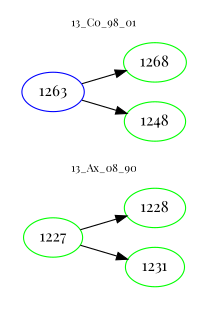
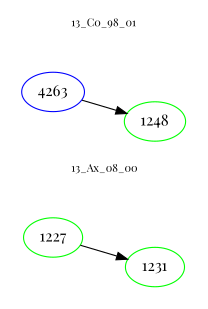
node "1268": removed
node "1263": label "1263" -> "4263"
cluster "13_Ax_08_90": label "13_Ax_08_90" -> "13_Ax_08_00"
node "1228": removed
